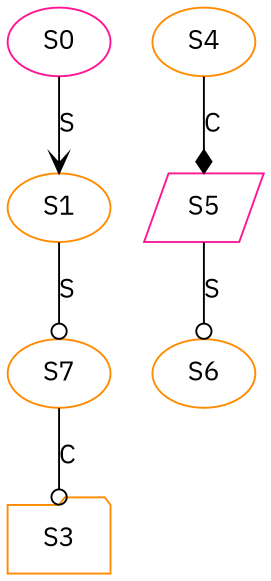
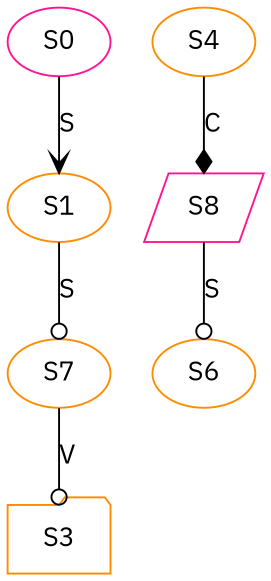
node "S5": label "S5" -> "S8"
edge "S7" -> "S3": label "C" -> "V"
